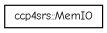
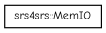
node "ccp4srs::MemIO": label "ccp4srs::MemIO" -> "srs4srs::MemIO"
